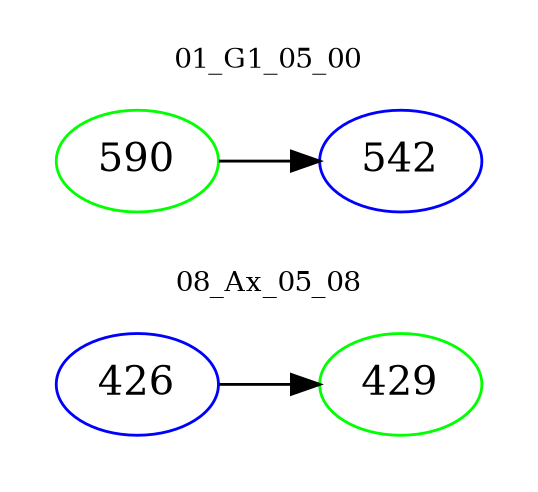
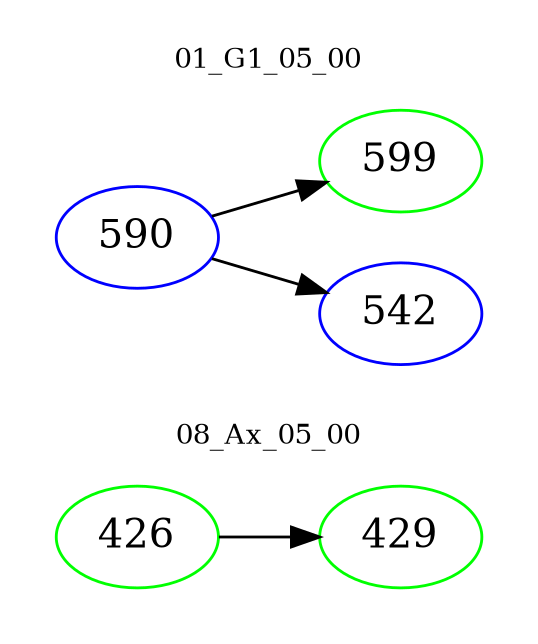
node "590": color green -> blue
node "599": added
cluster "08_Ax_05_08": label "08_Ax_05_08" -> "08_Ax_05_00"
node "426": color blue -> green
